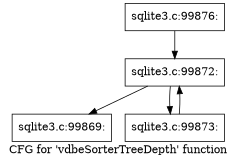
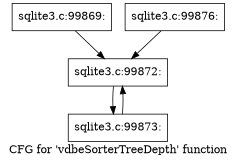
edge "sqlite3.c:99872:" -> "sqlite3.c:99869:": reversed
